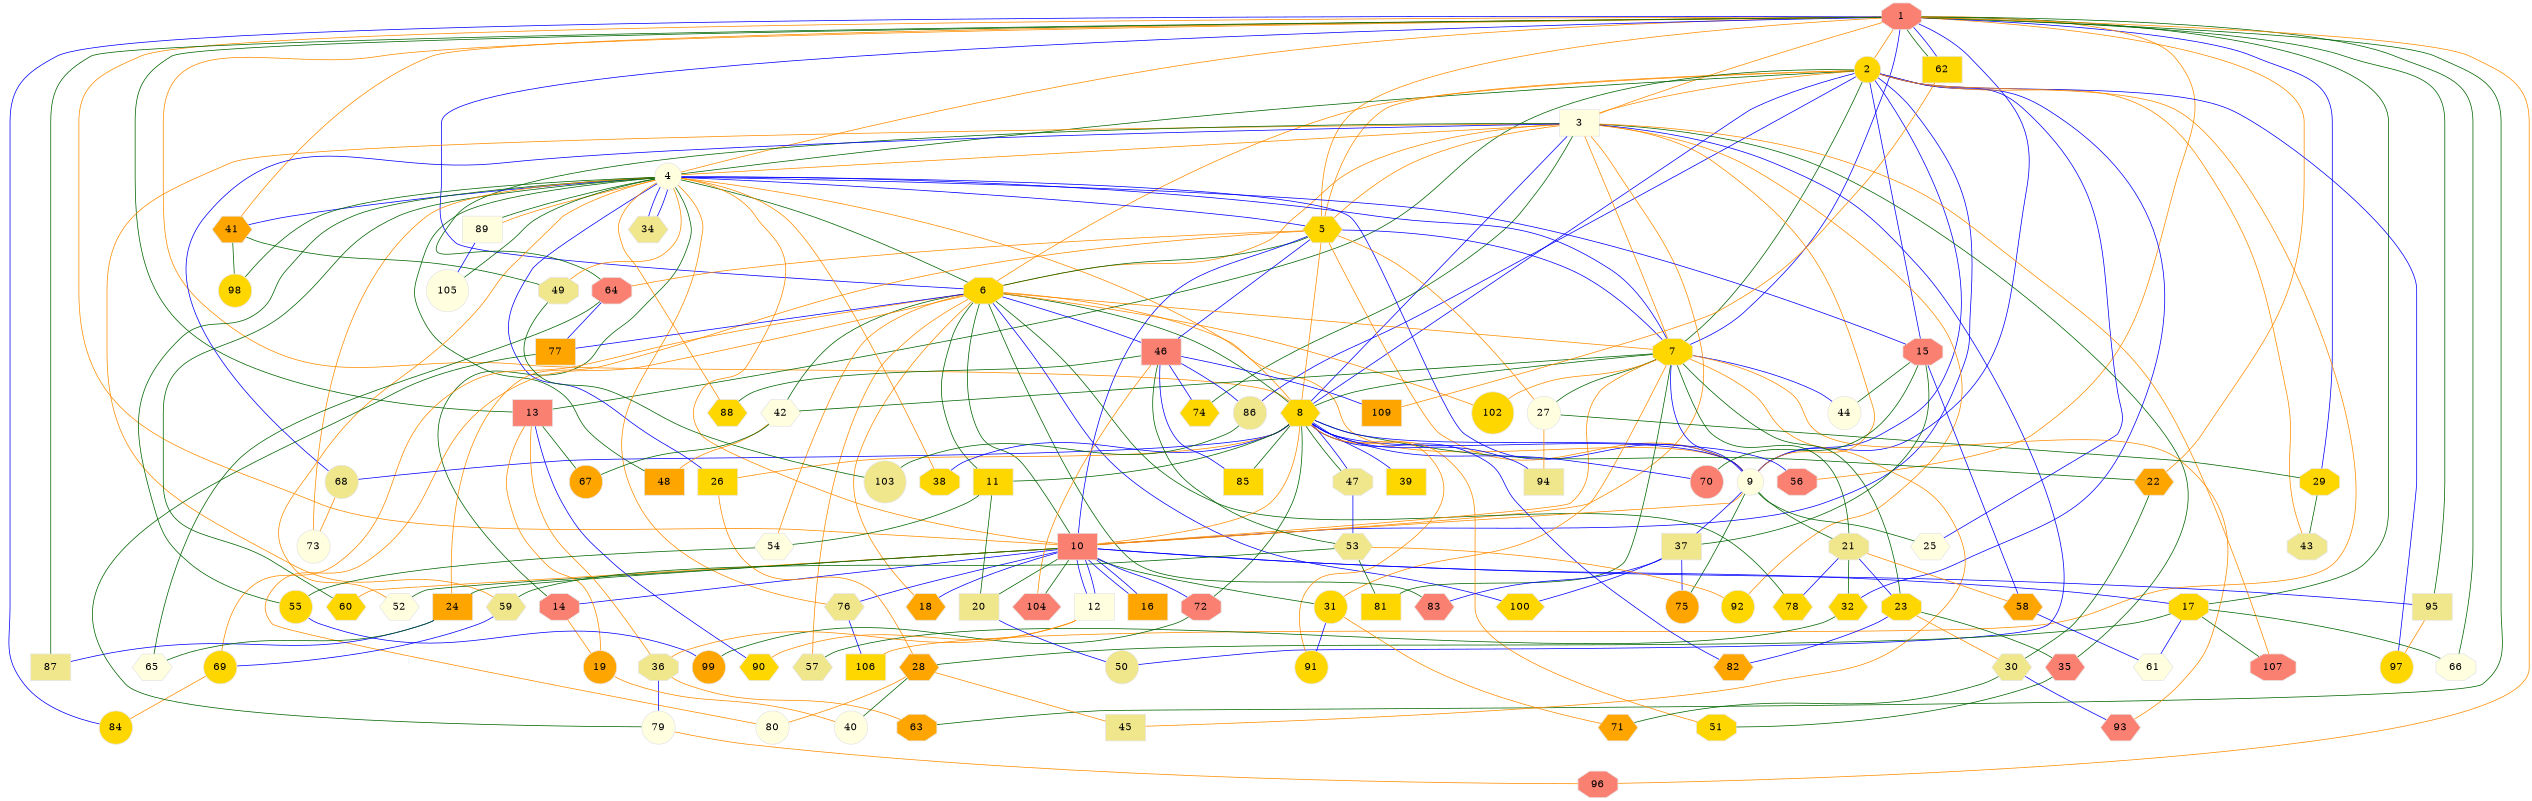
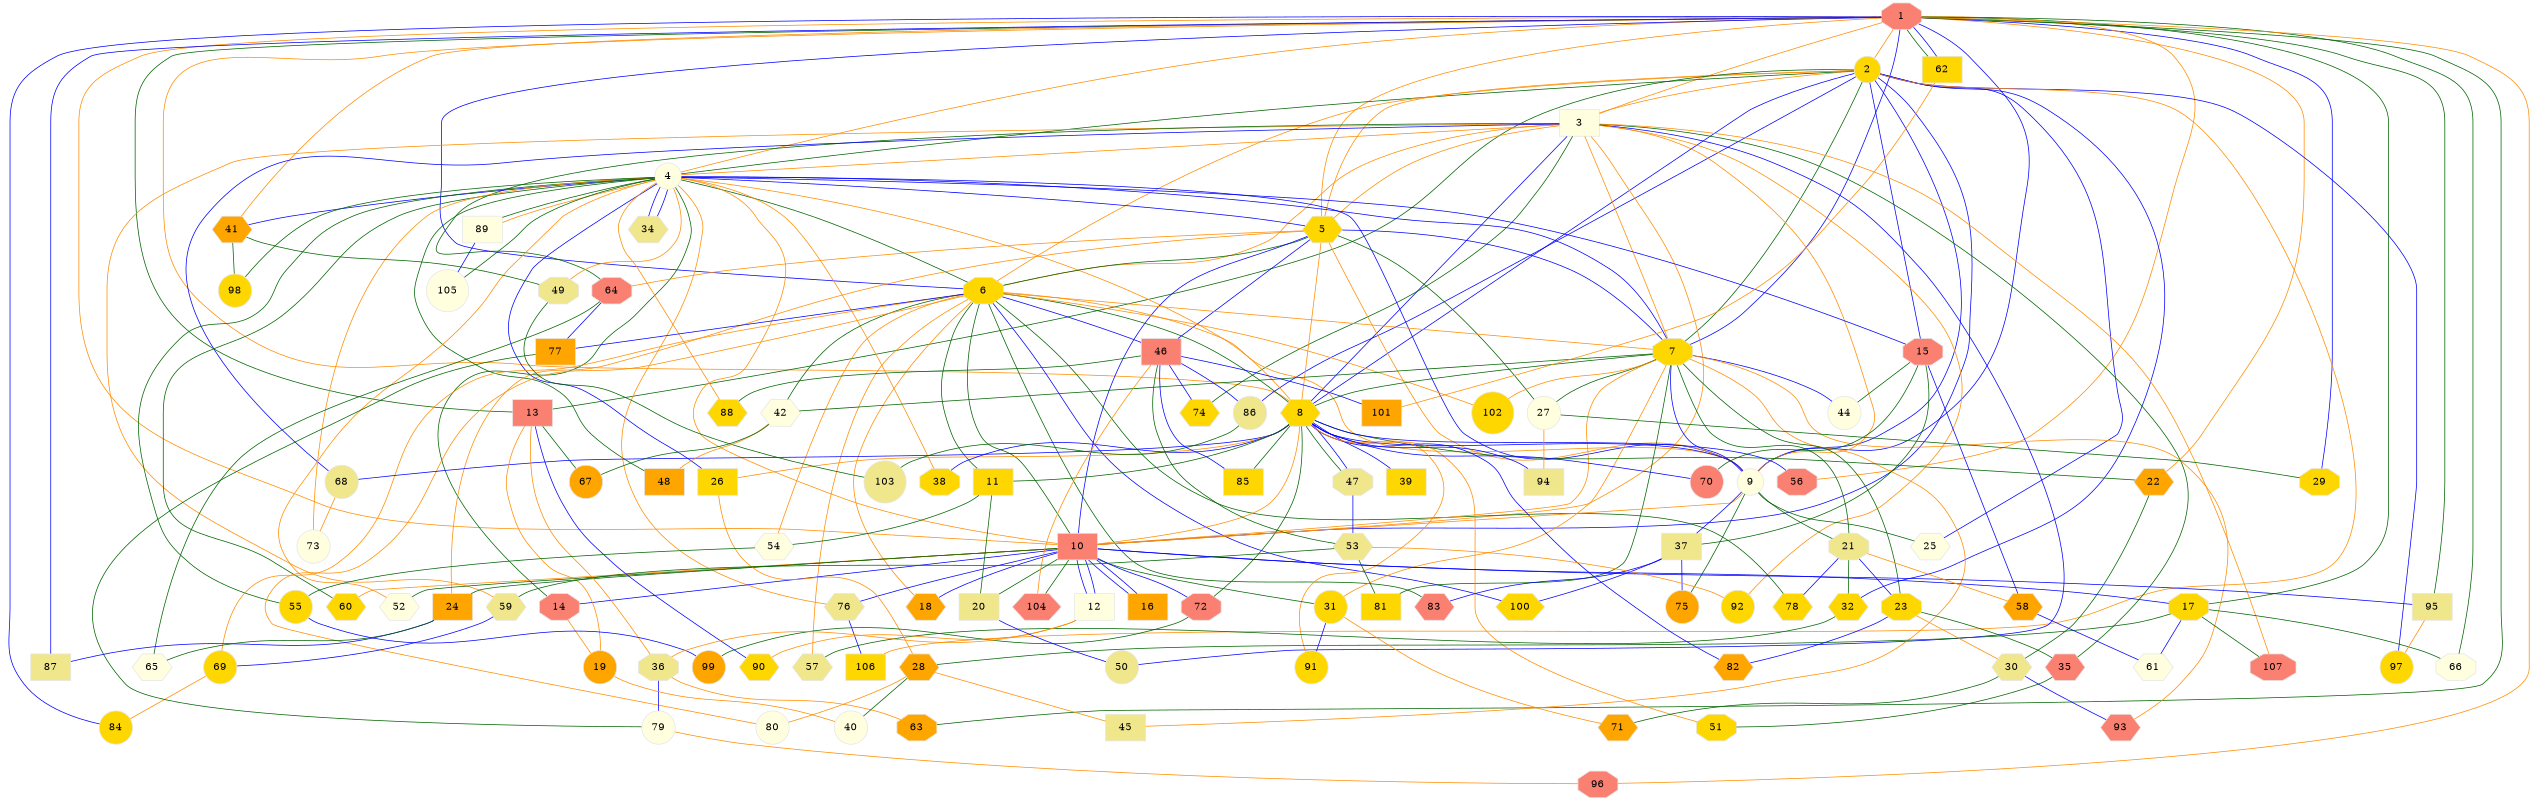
edge "1" -- "87": color darkgreen -> blue
edge "5" -- "27": color darkorange -> darkgreen
node "109": label "109" -> "101"
node "43": removed
